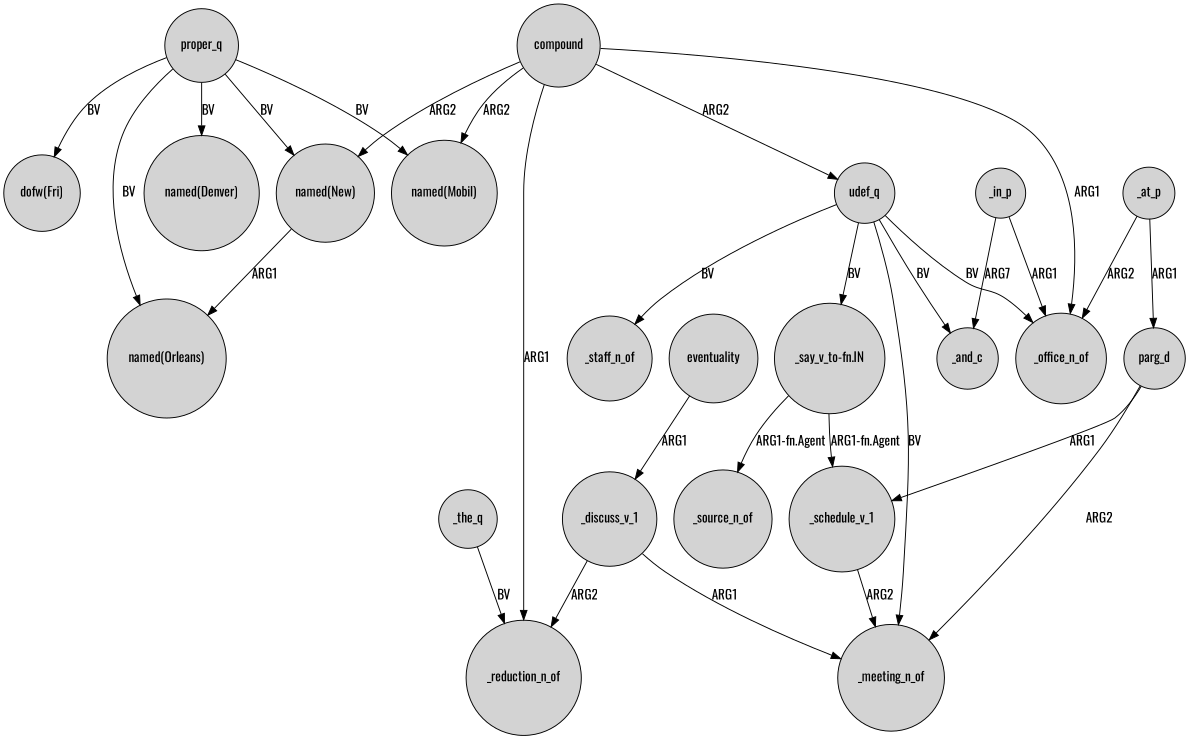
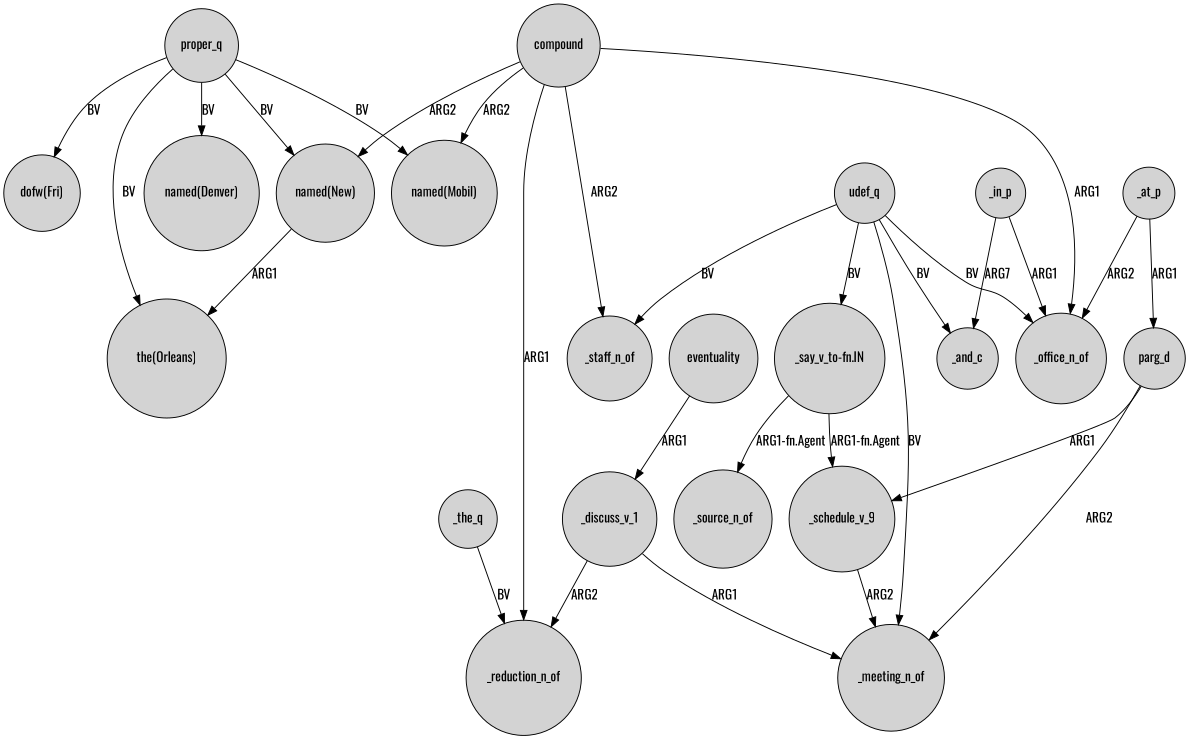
edge "compound" -> "udef_q": now "compound" -> "_staff_n_of"
node "named(Orleans)": label "named(Orleans)" -> "the(Orleans)"
node "_schedule_v_1": label "_schedule_v_1" -> "_schedule_v_9"
